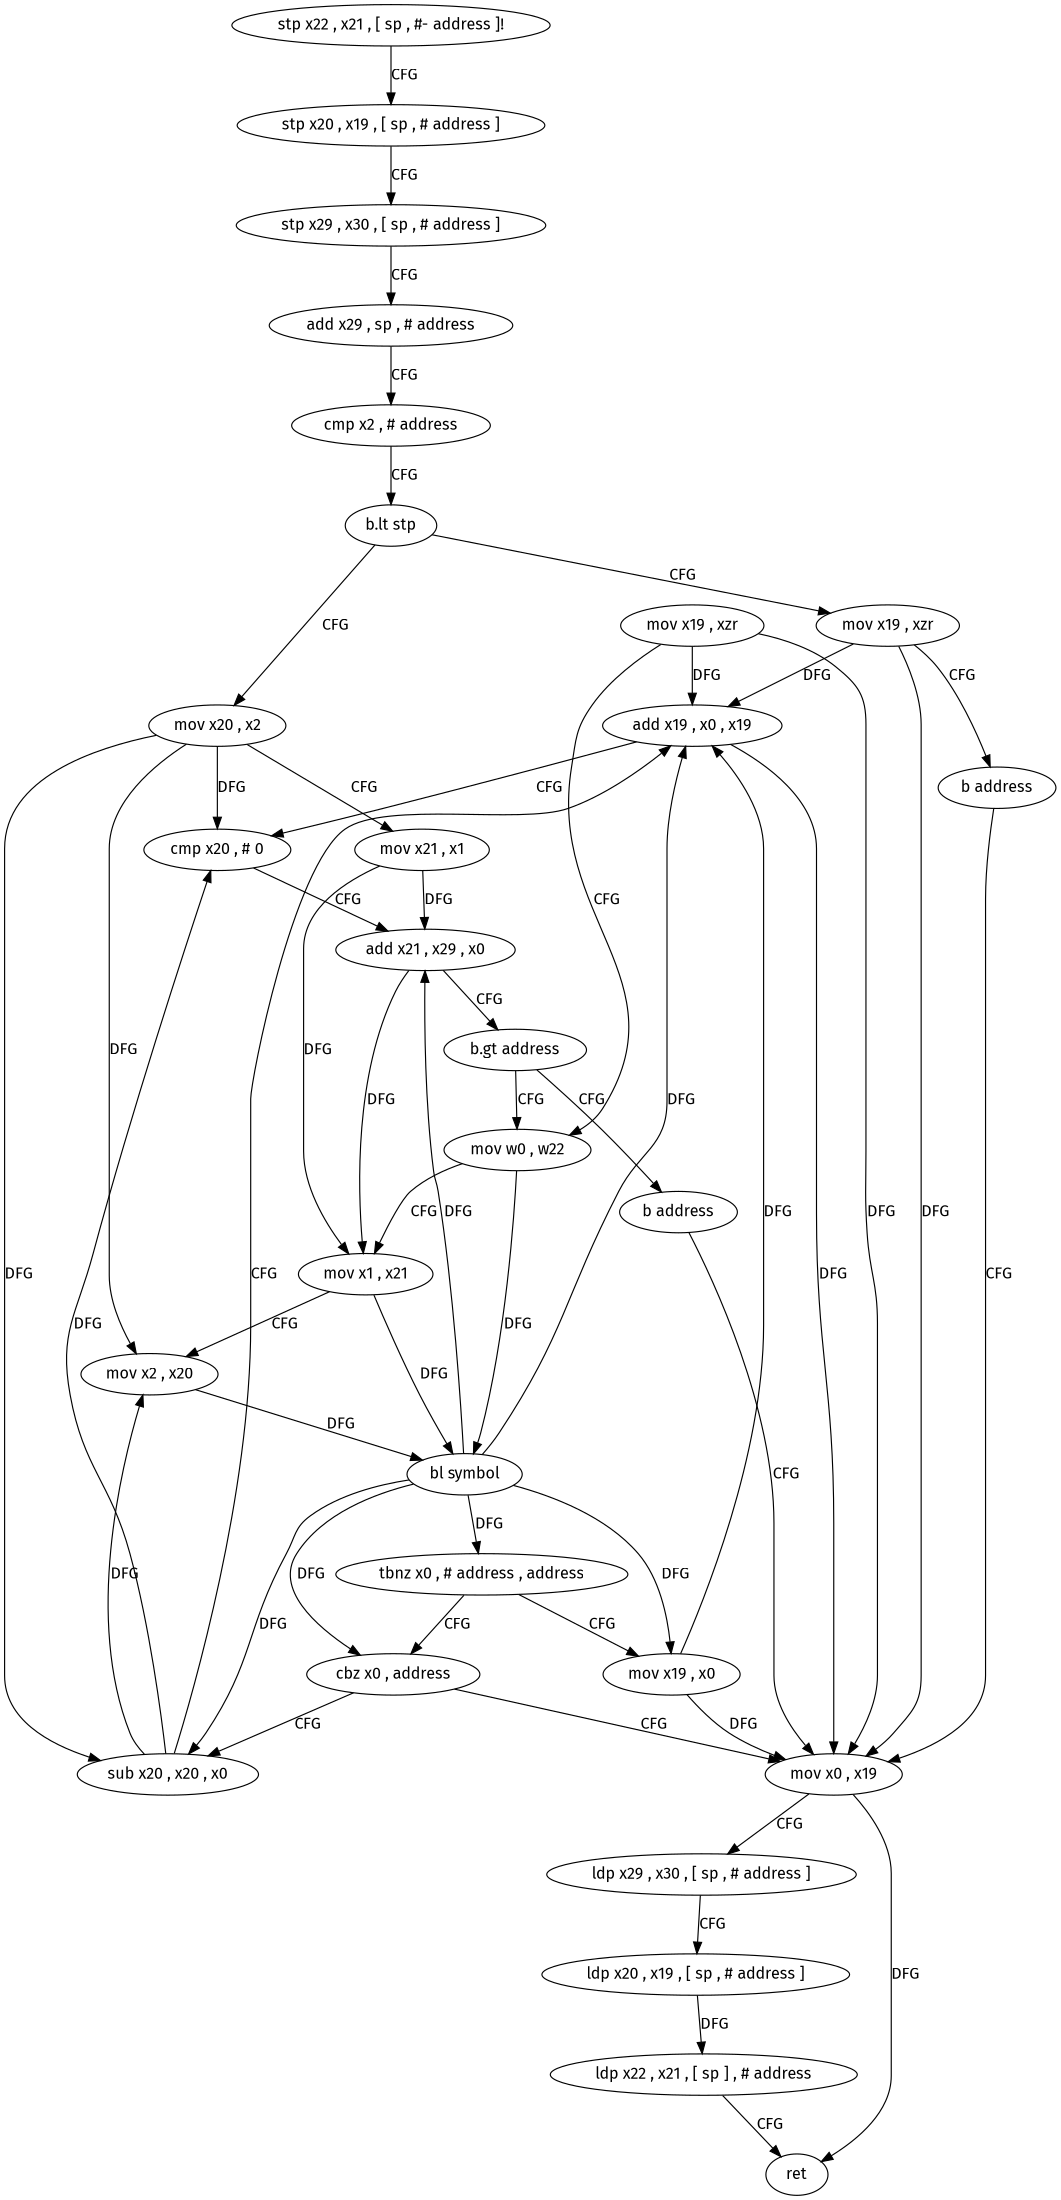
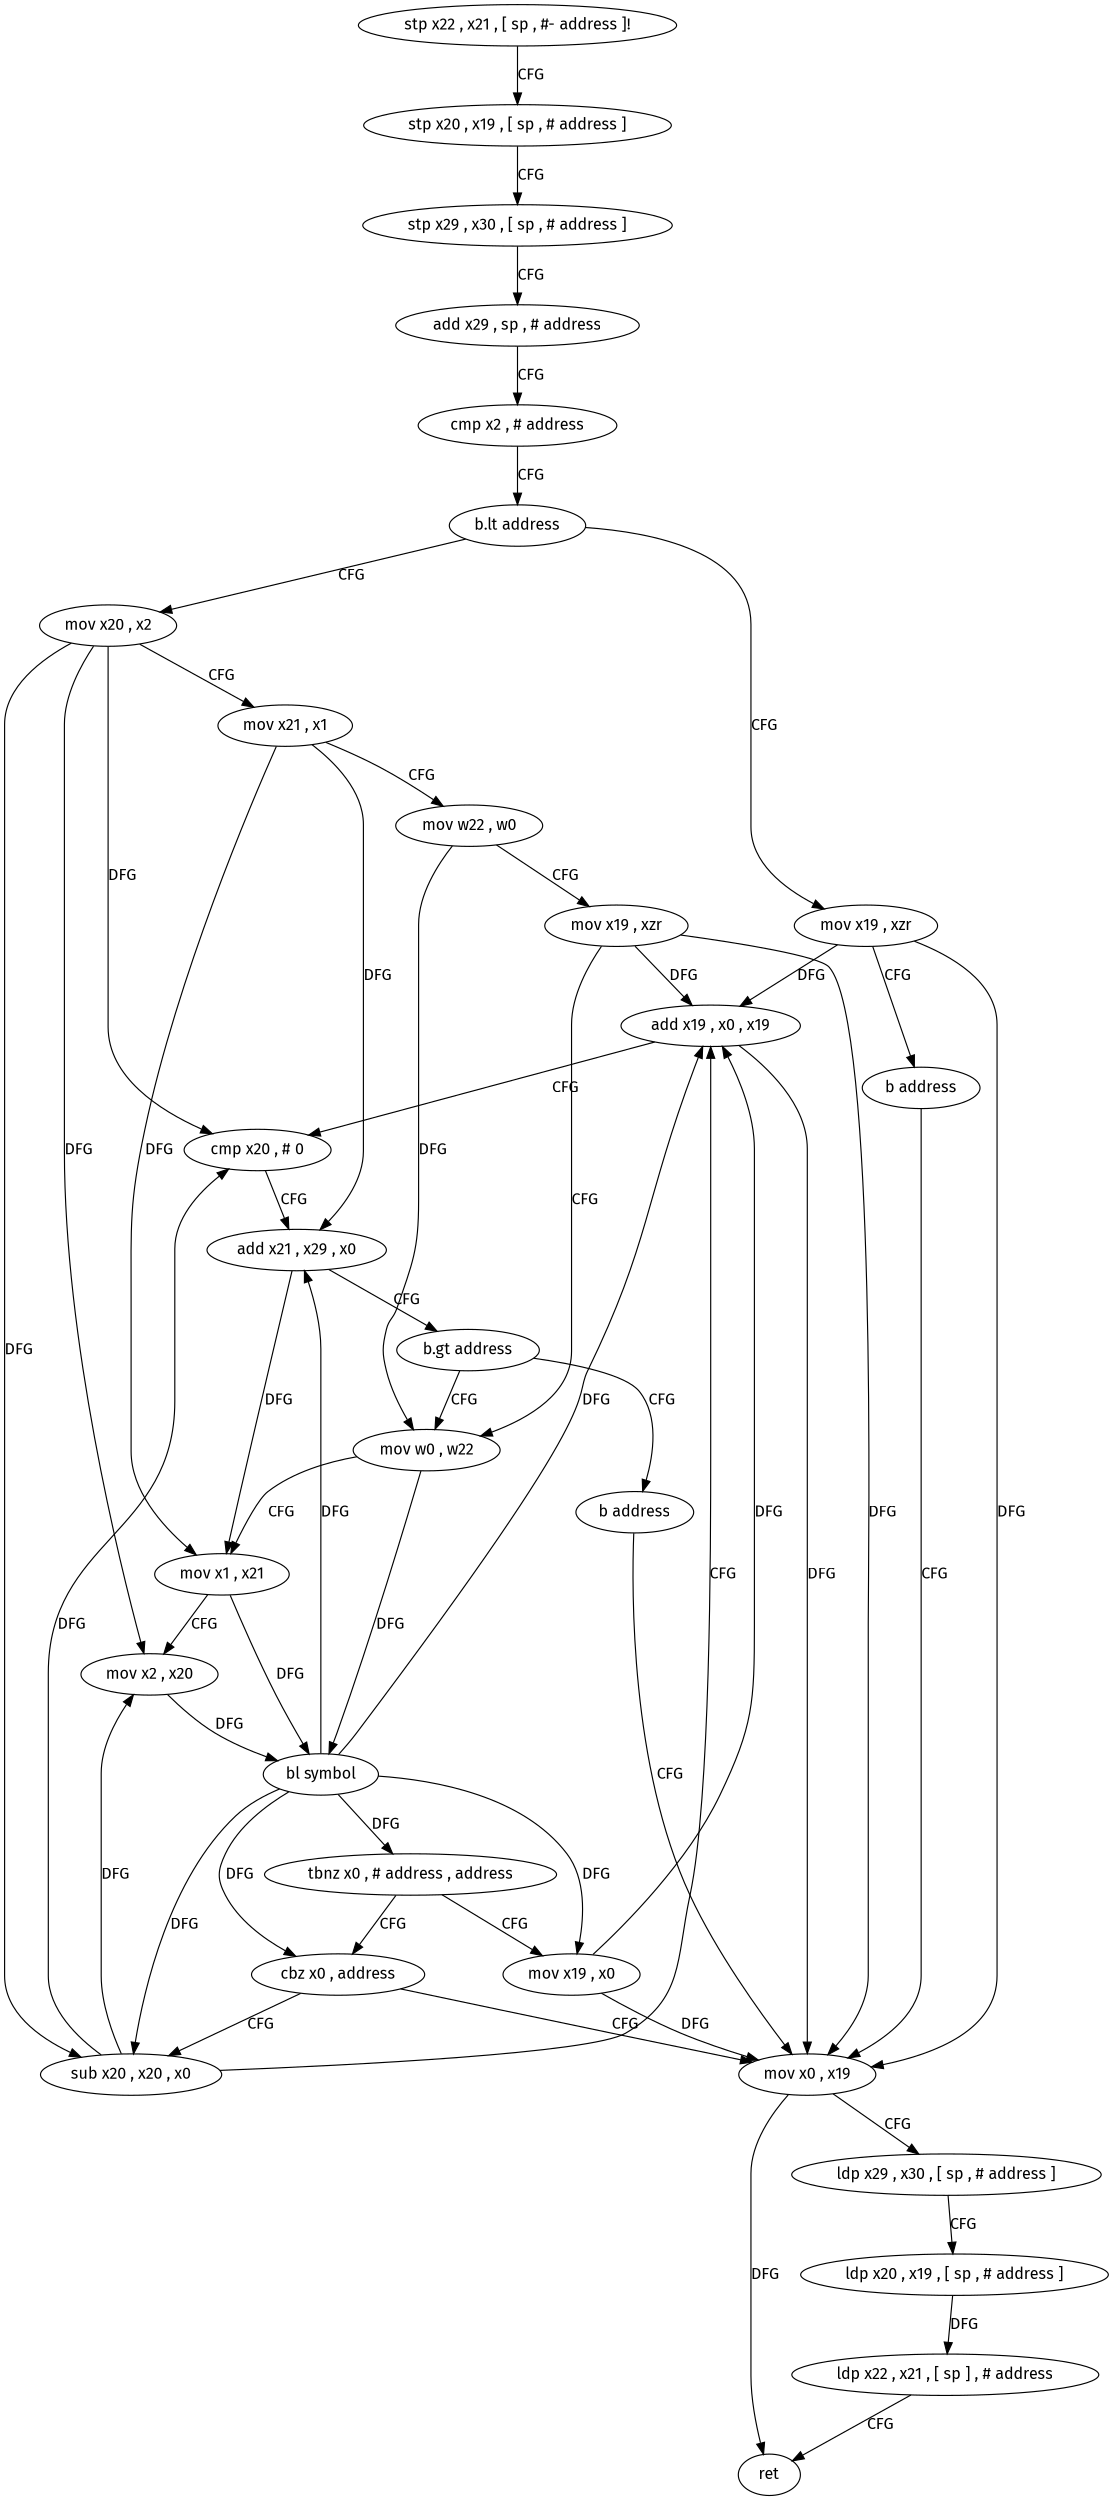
node "b.lt stp": label "b.lt stp" -> "b.lt address"
node "mov w22 , w0": added
